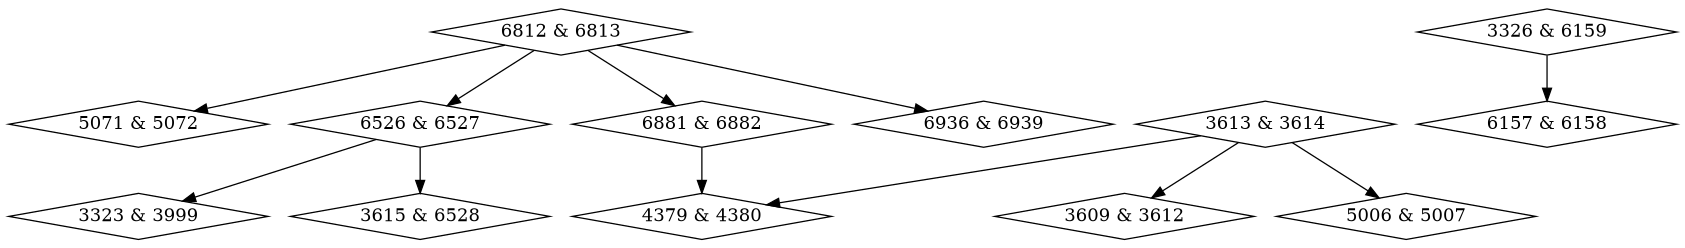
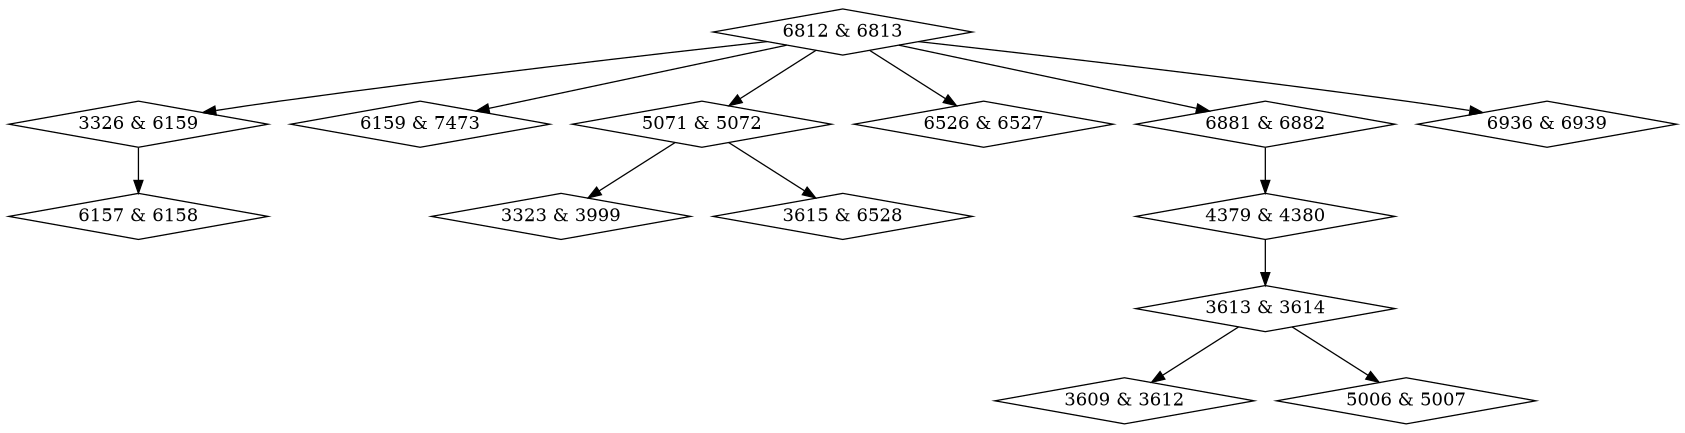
edge "6812 & 6813" -> "3326 & 6159": added
node "6159 & 7473": added
edge "6526 & 6527" -> "3615 & 6528": now "5071 & 5072" -> "3615 & 6528"
edge "6526 & 6527" -> "3323 & 3999": now "5071 & 5072" -> "3323 & 3999"
edge "3613 & 3614" -> "4379 & 4380": reversed
